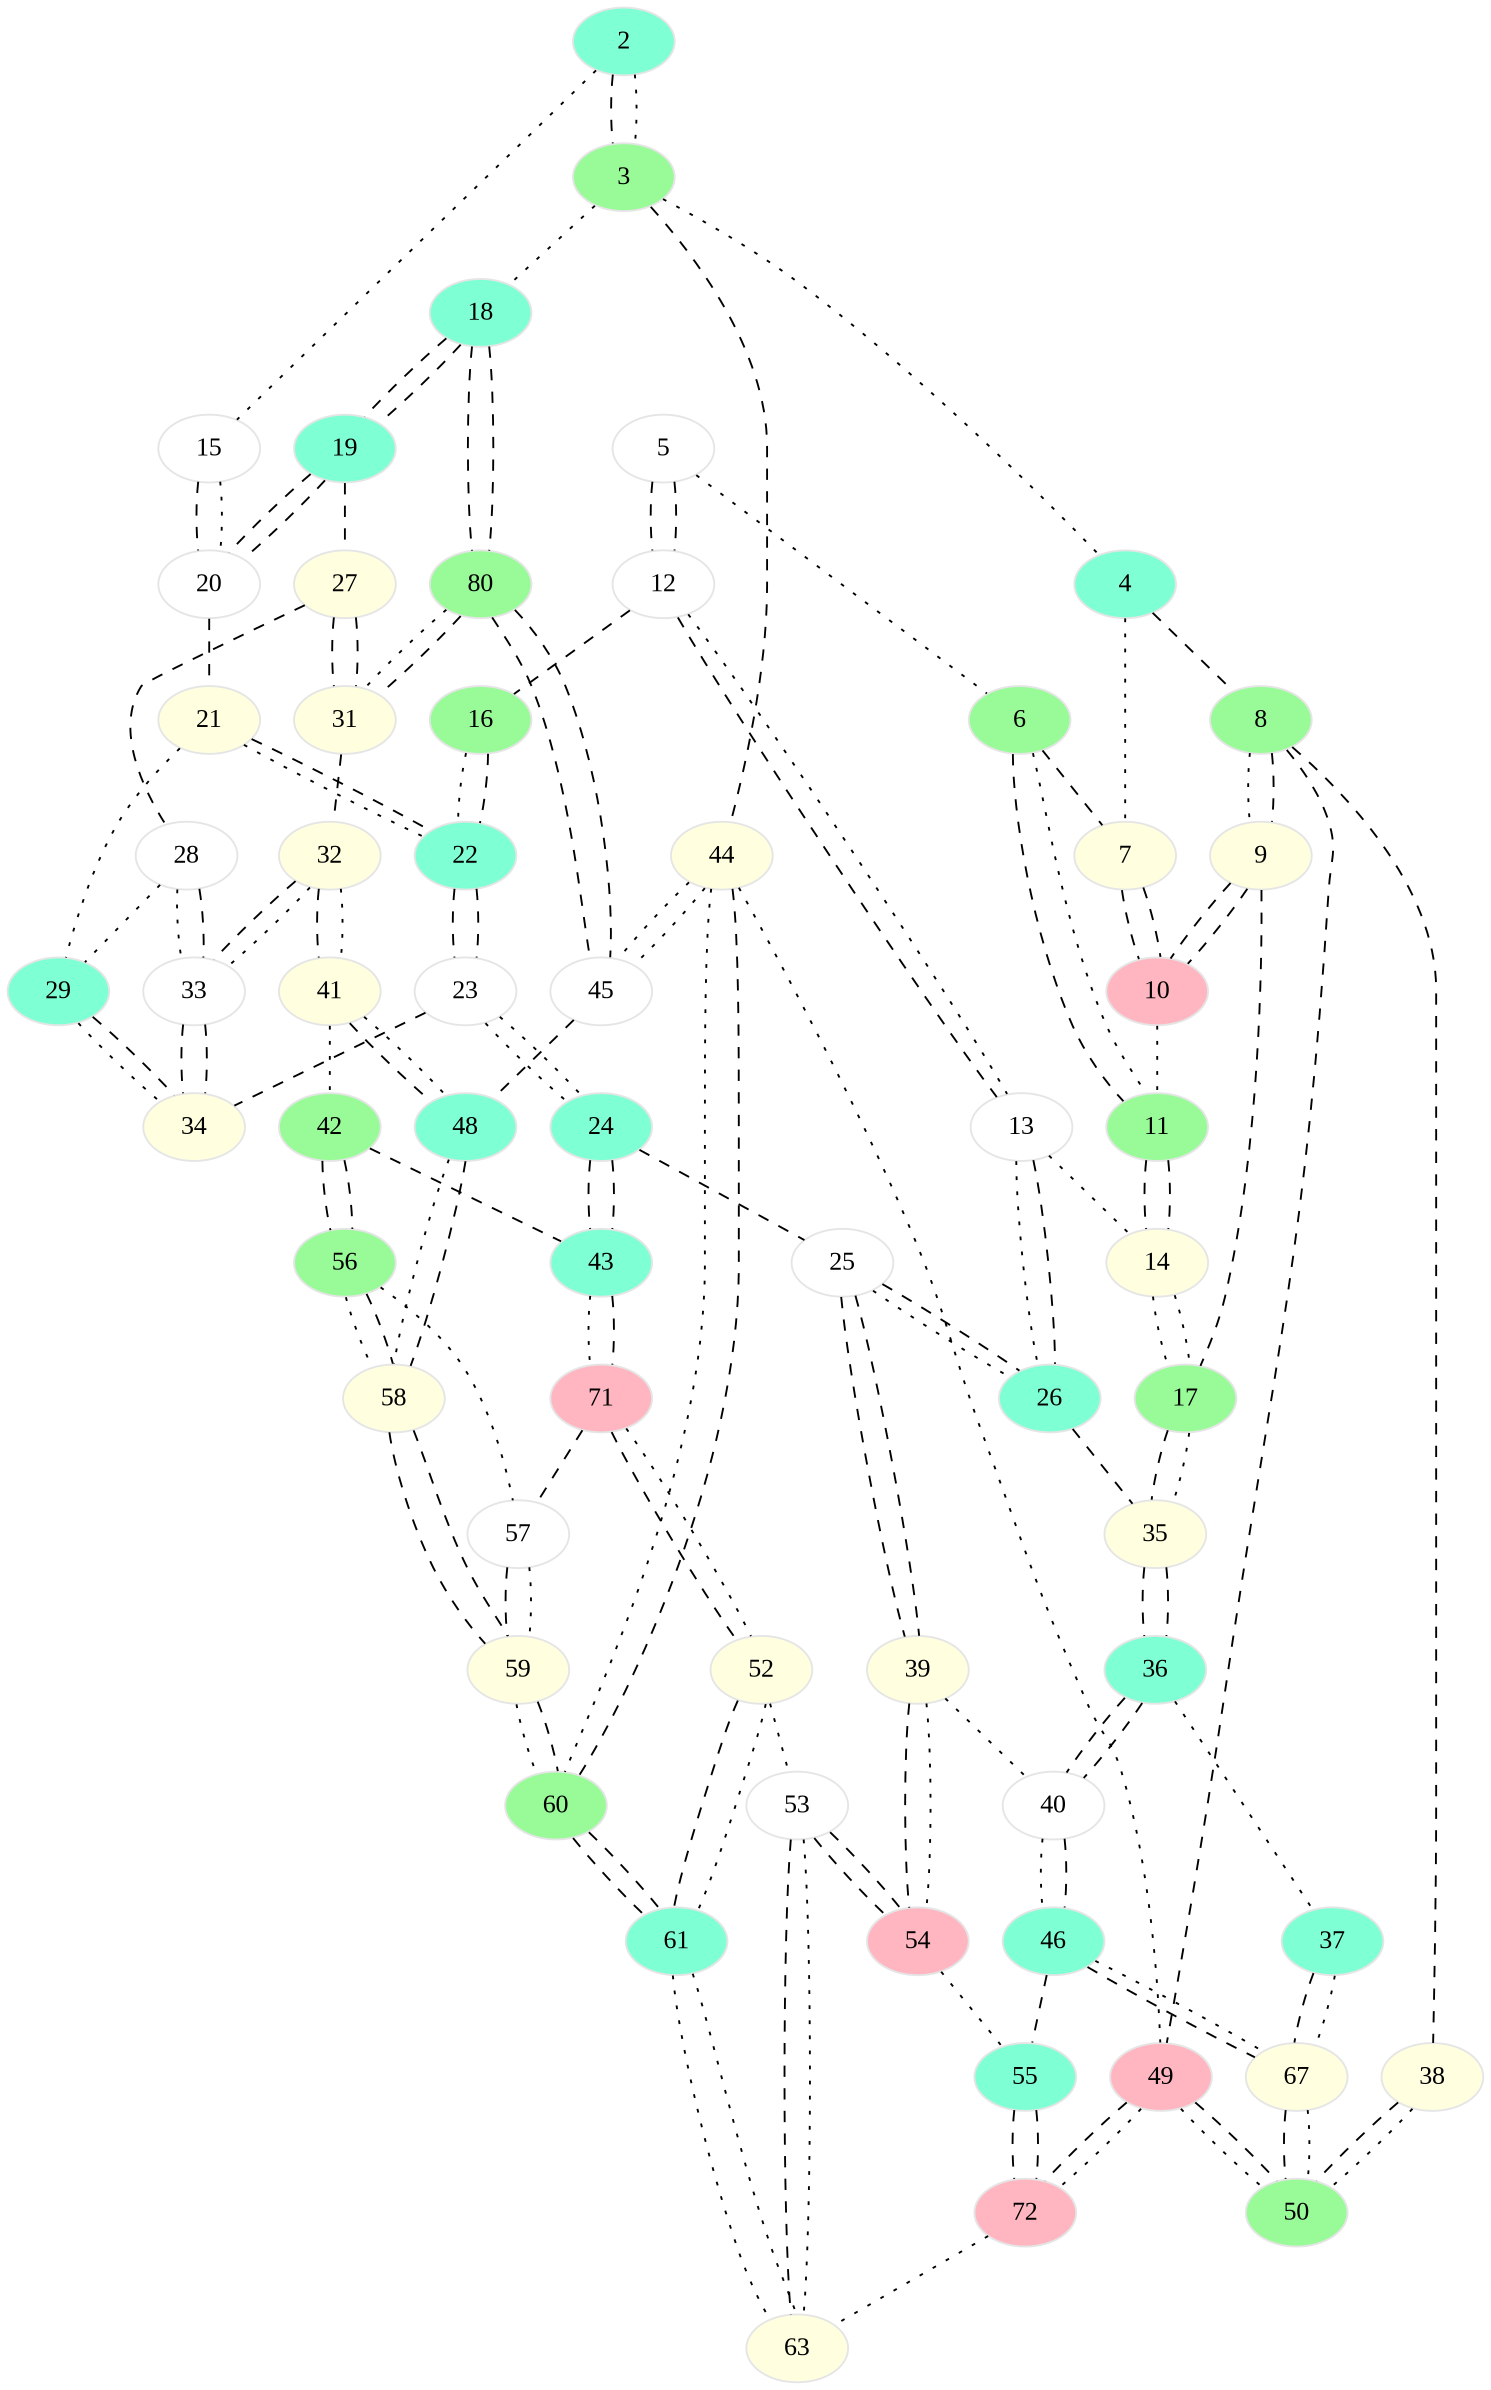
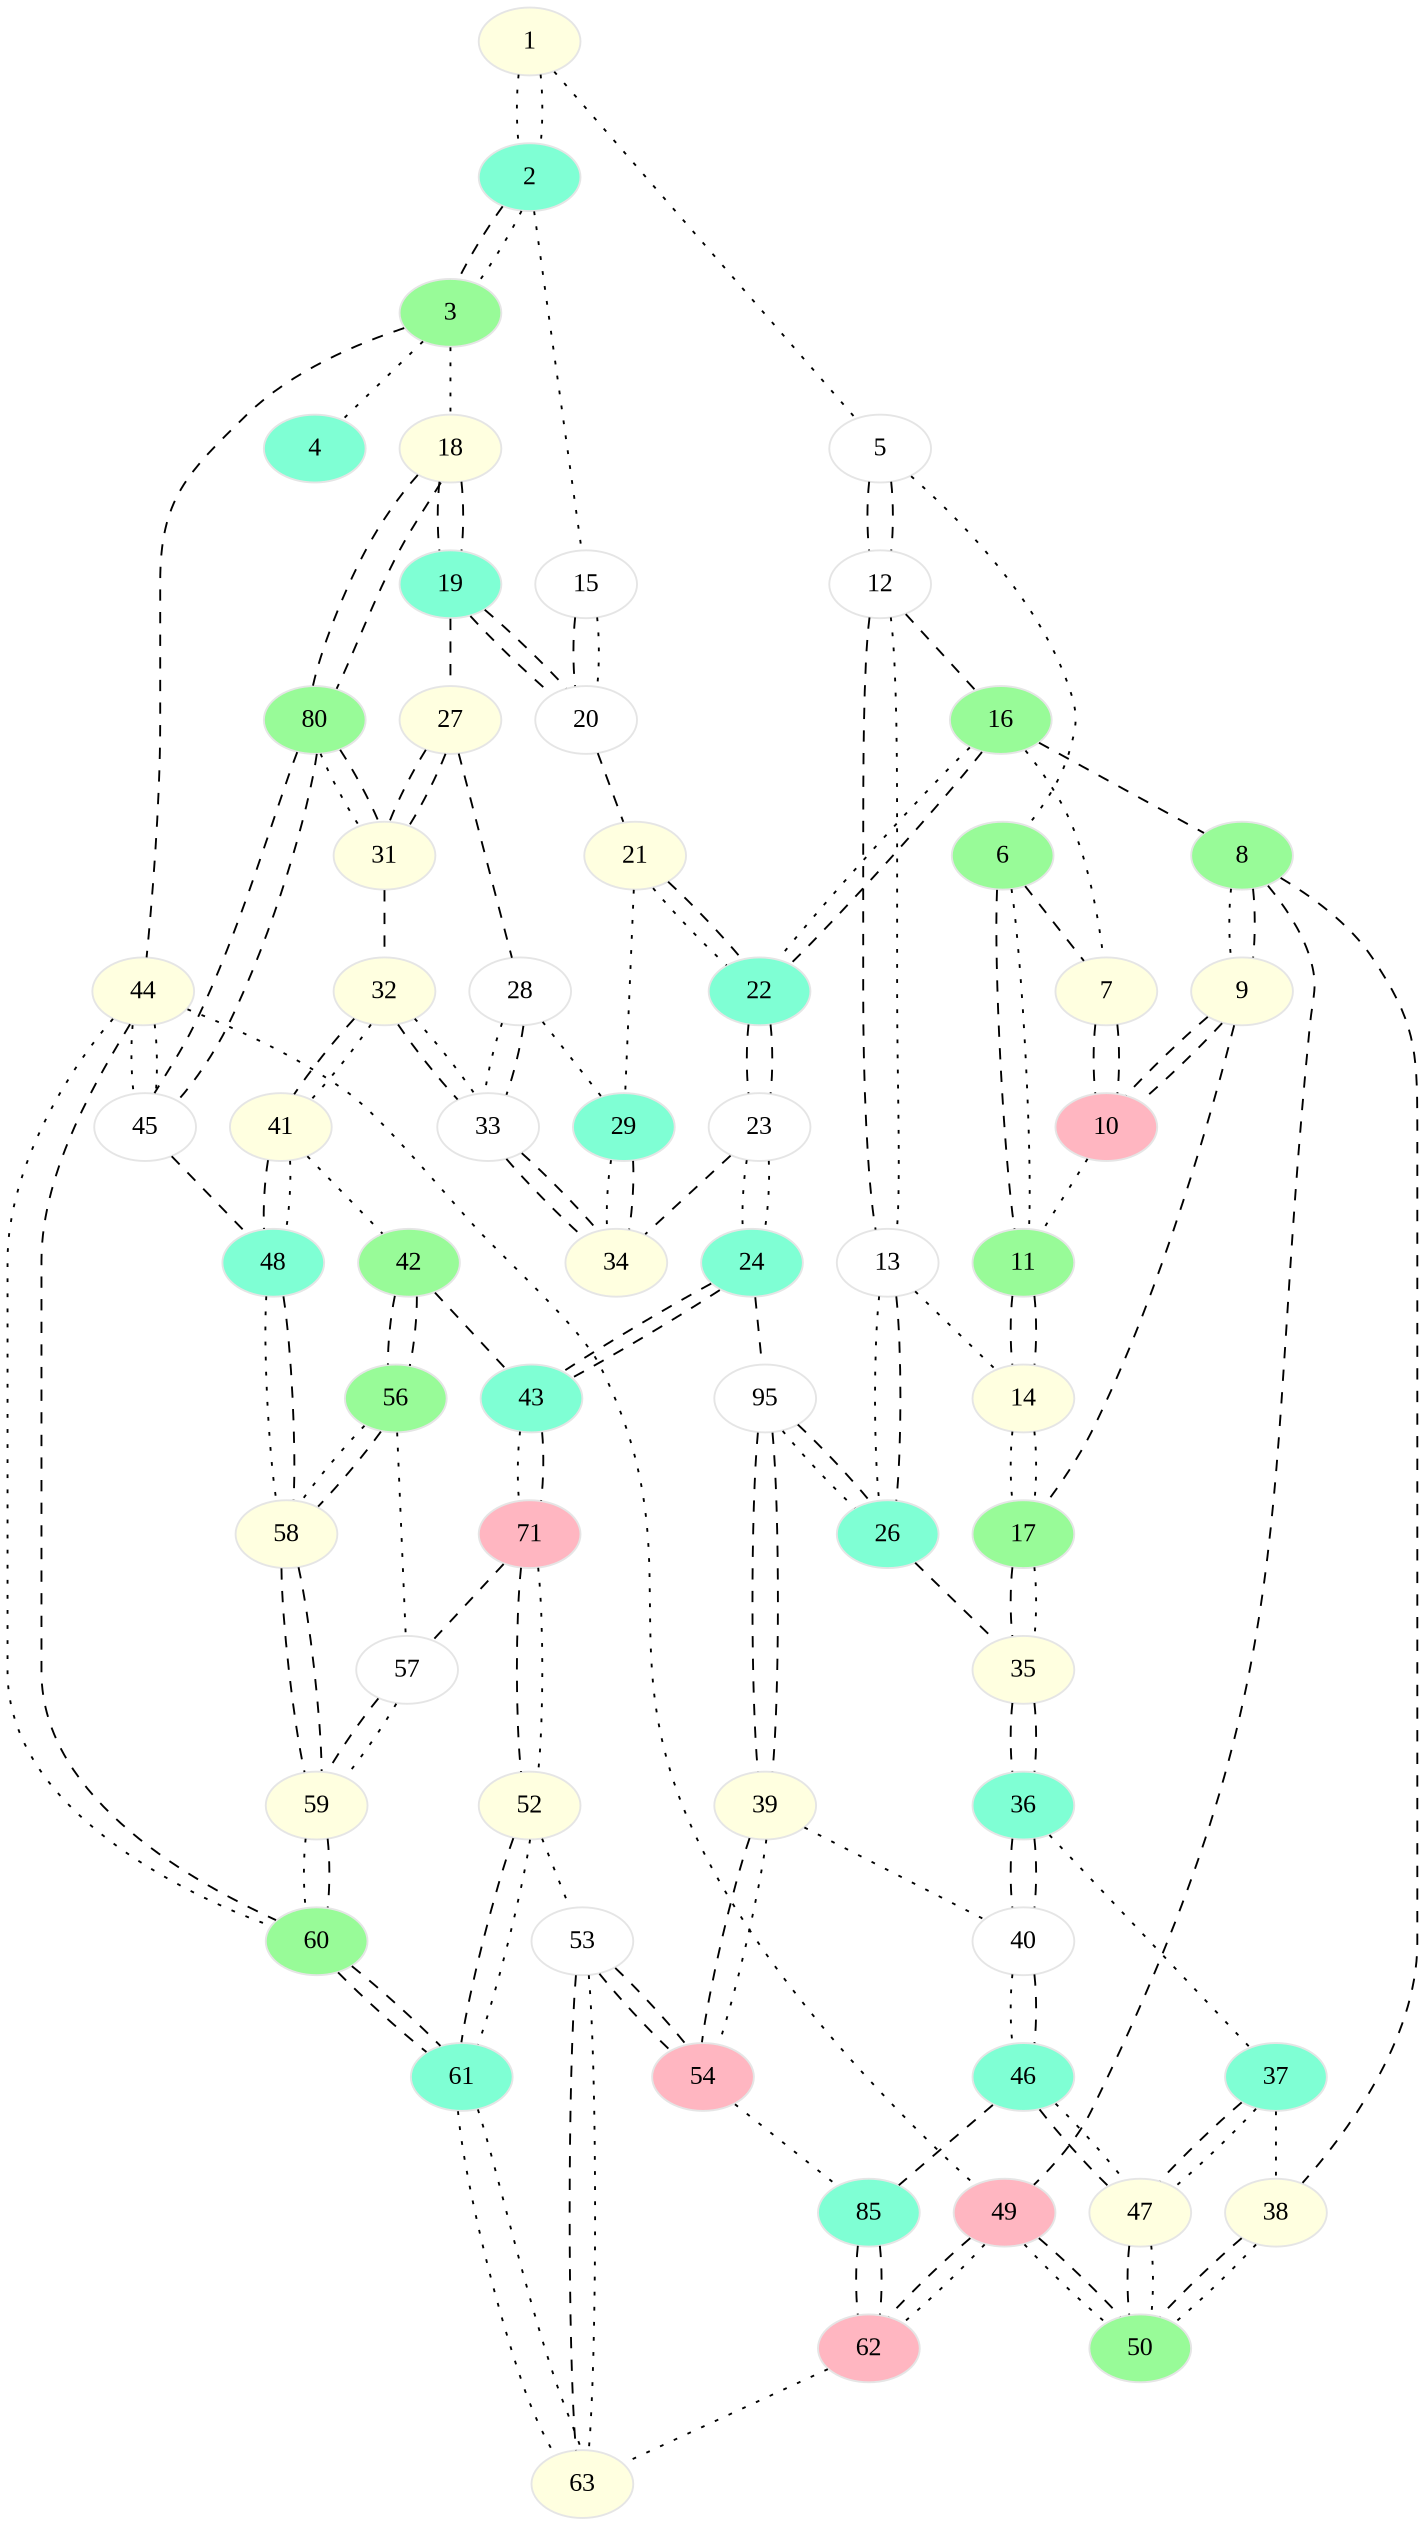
node "1": added
node "18": fillcolor aquamarine -> lightyellow
edge "4" -- "8": now "16" -- "8"
edge "4" -- "7": now "16" -- "7"
node "25": label "25" -> "95"
node "55": label "55" -> "85"
node "67": label "67" -> "47"
edge "37" -- "38": added
node "72": label "72" -> "62"
